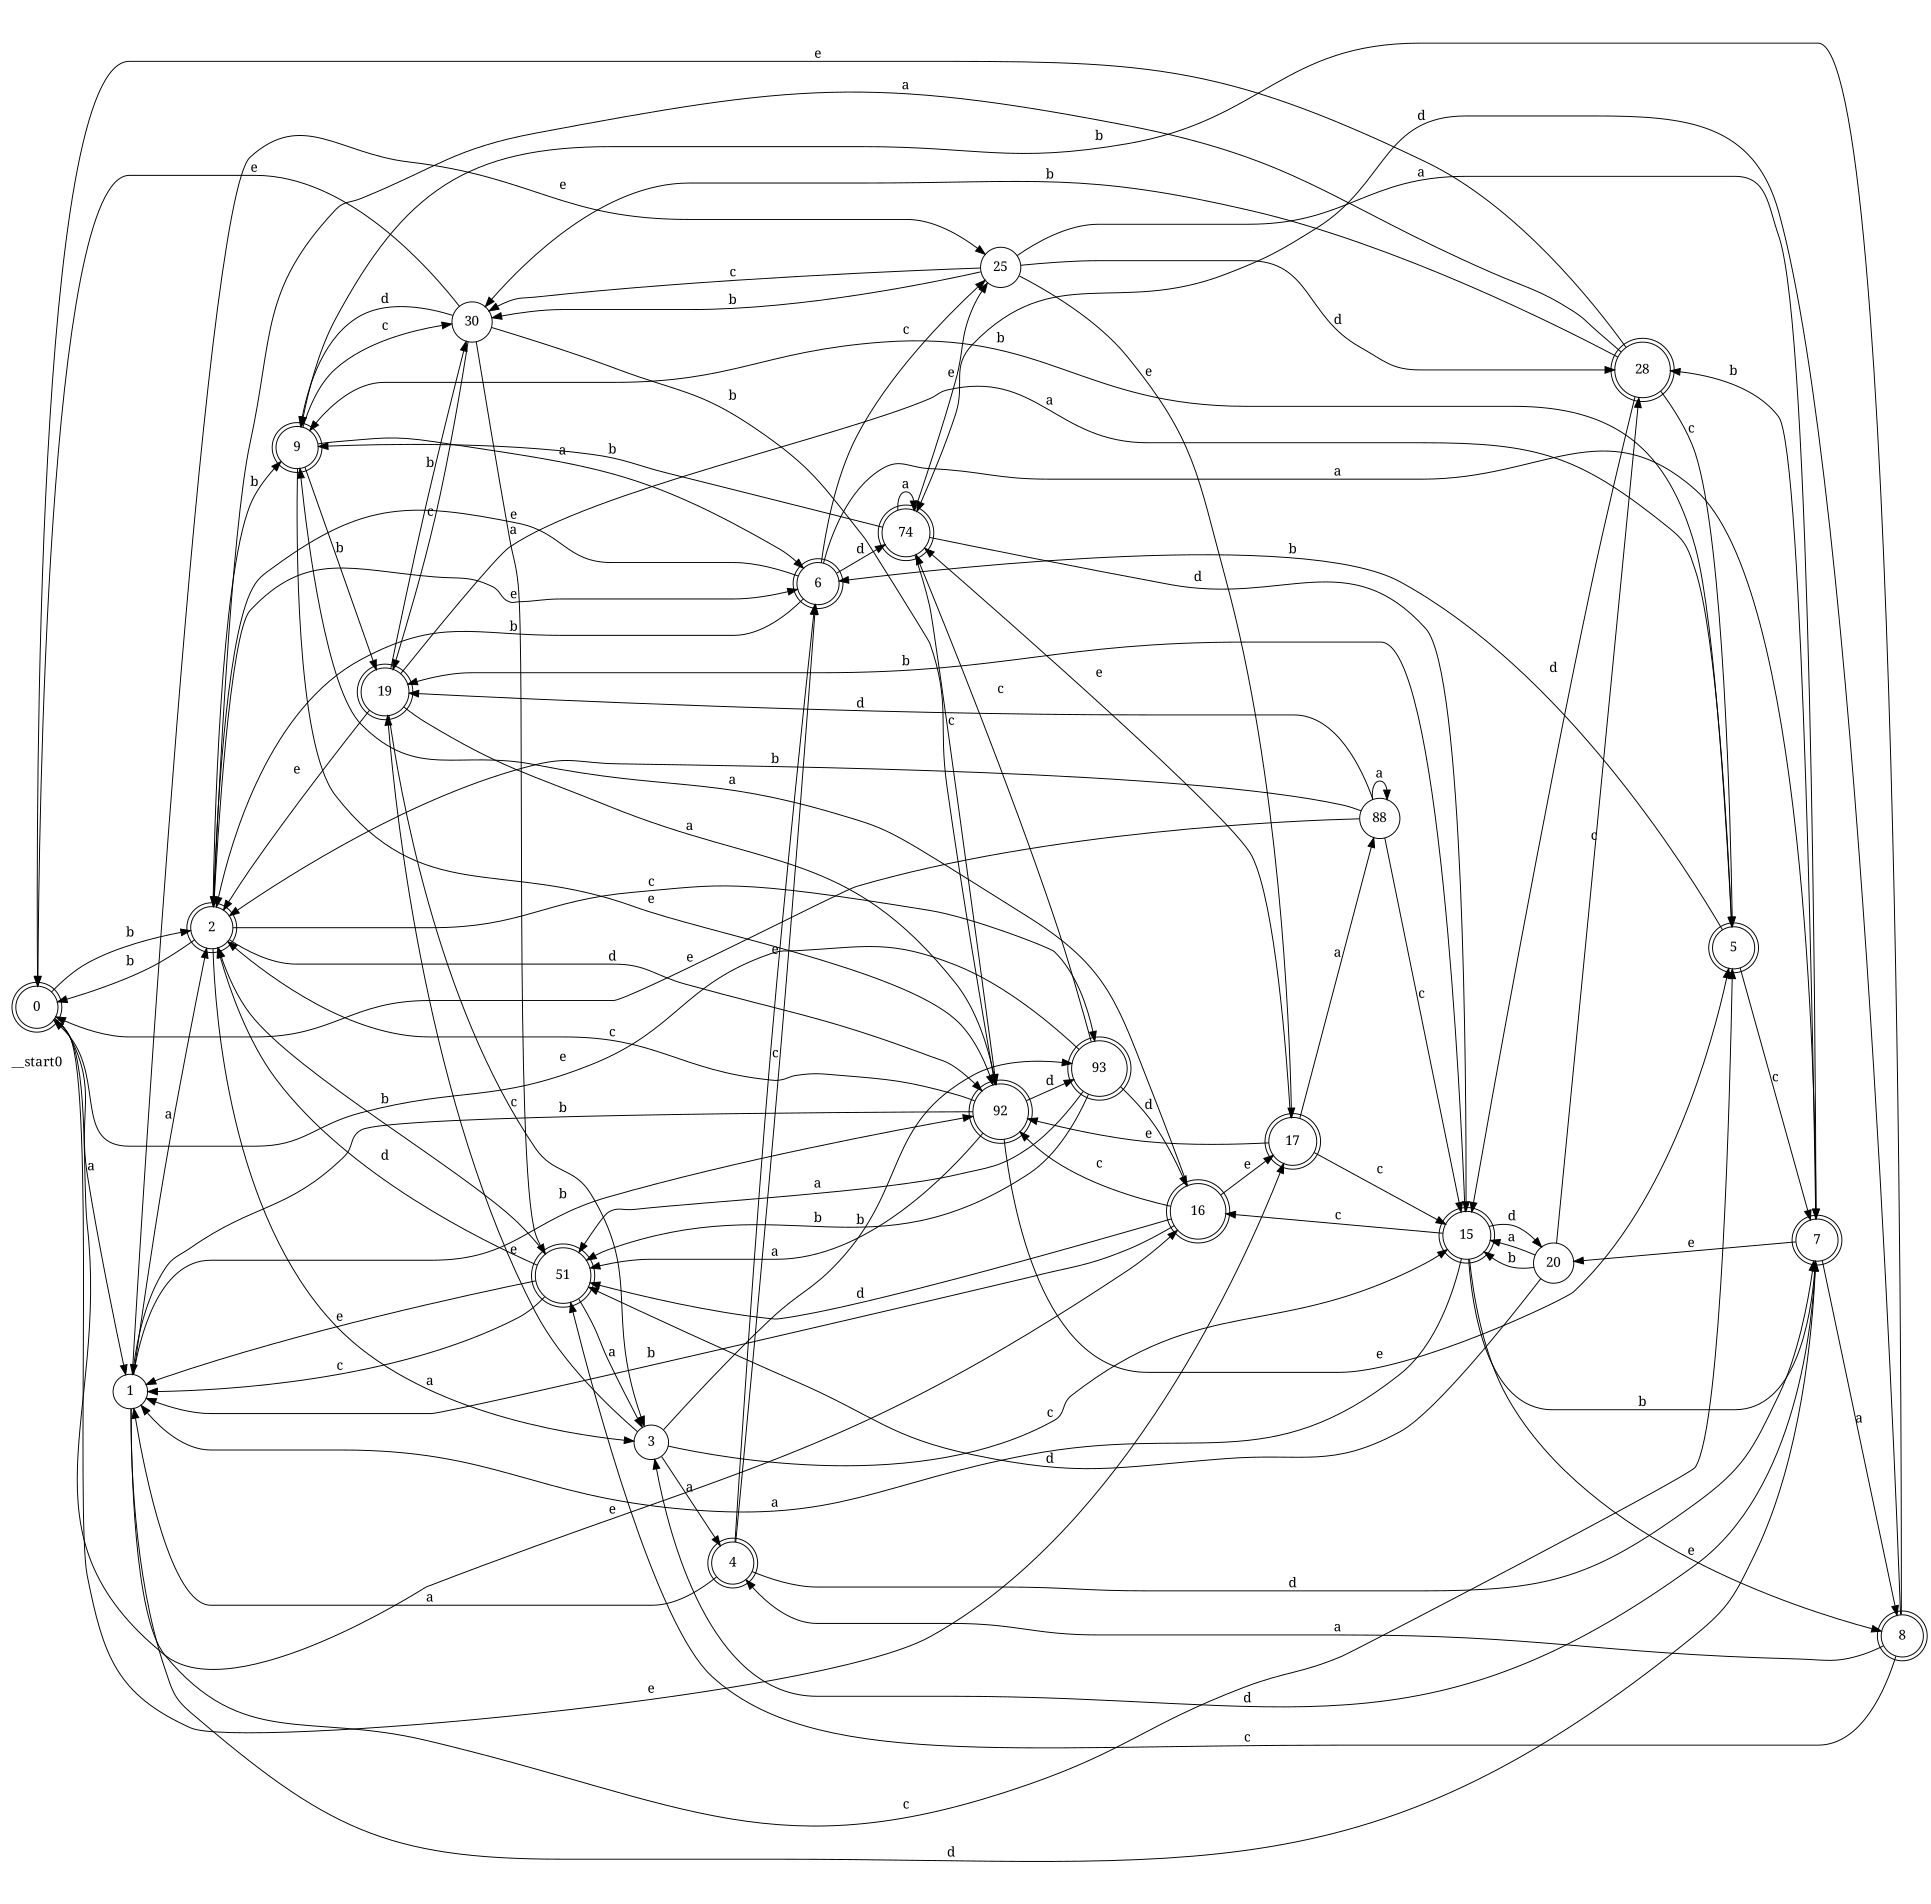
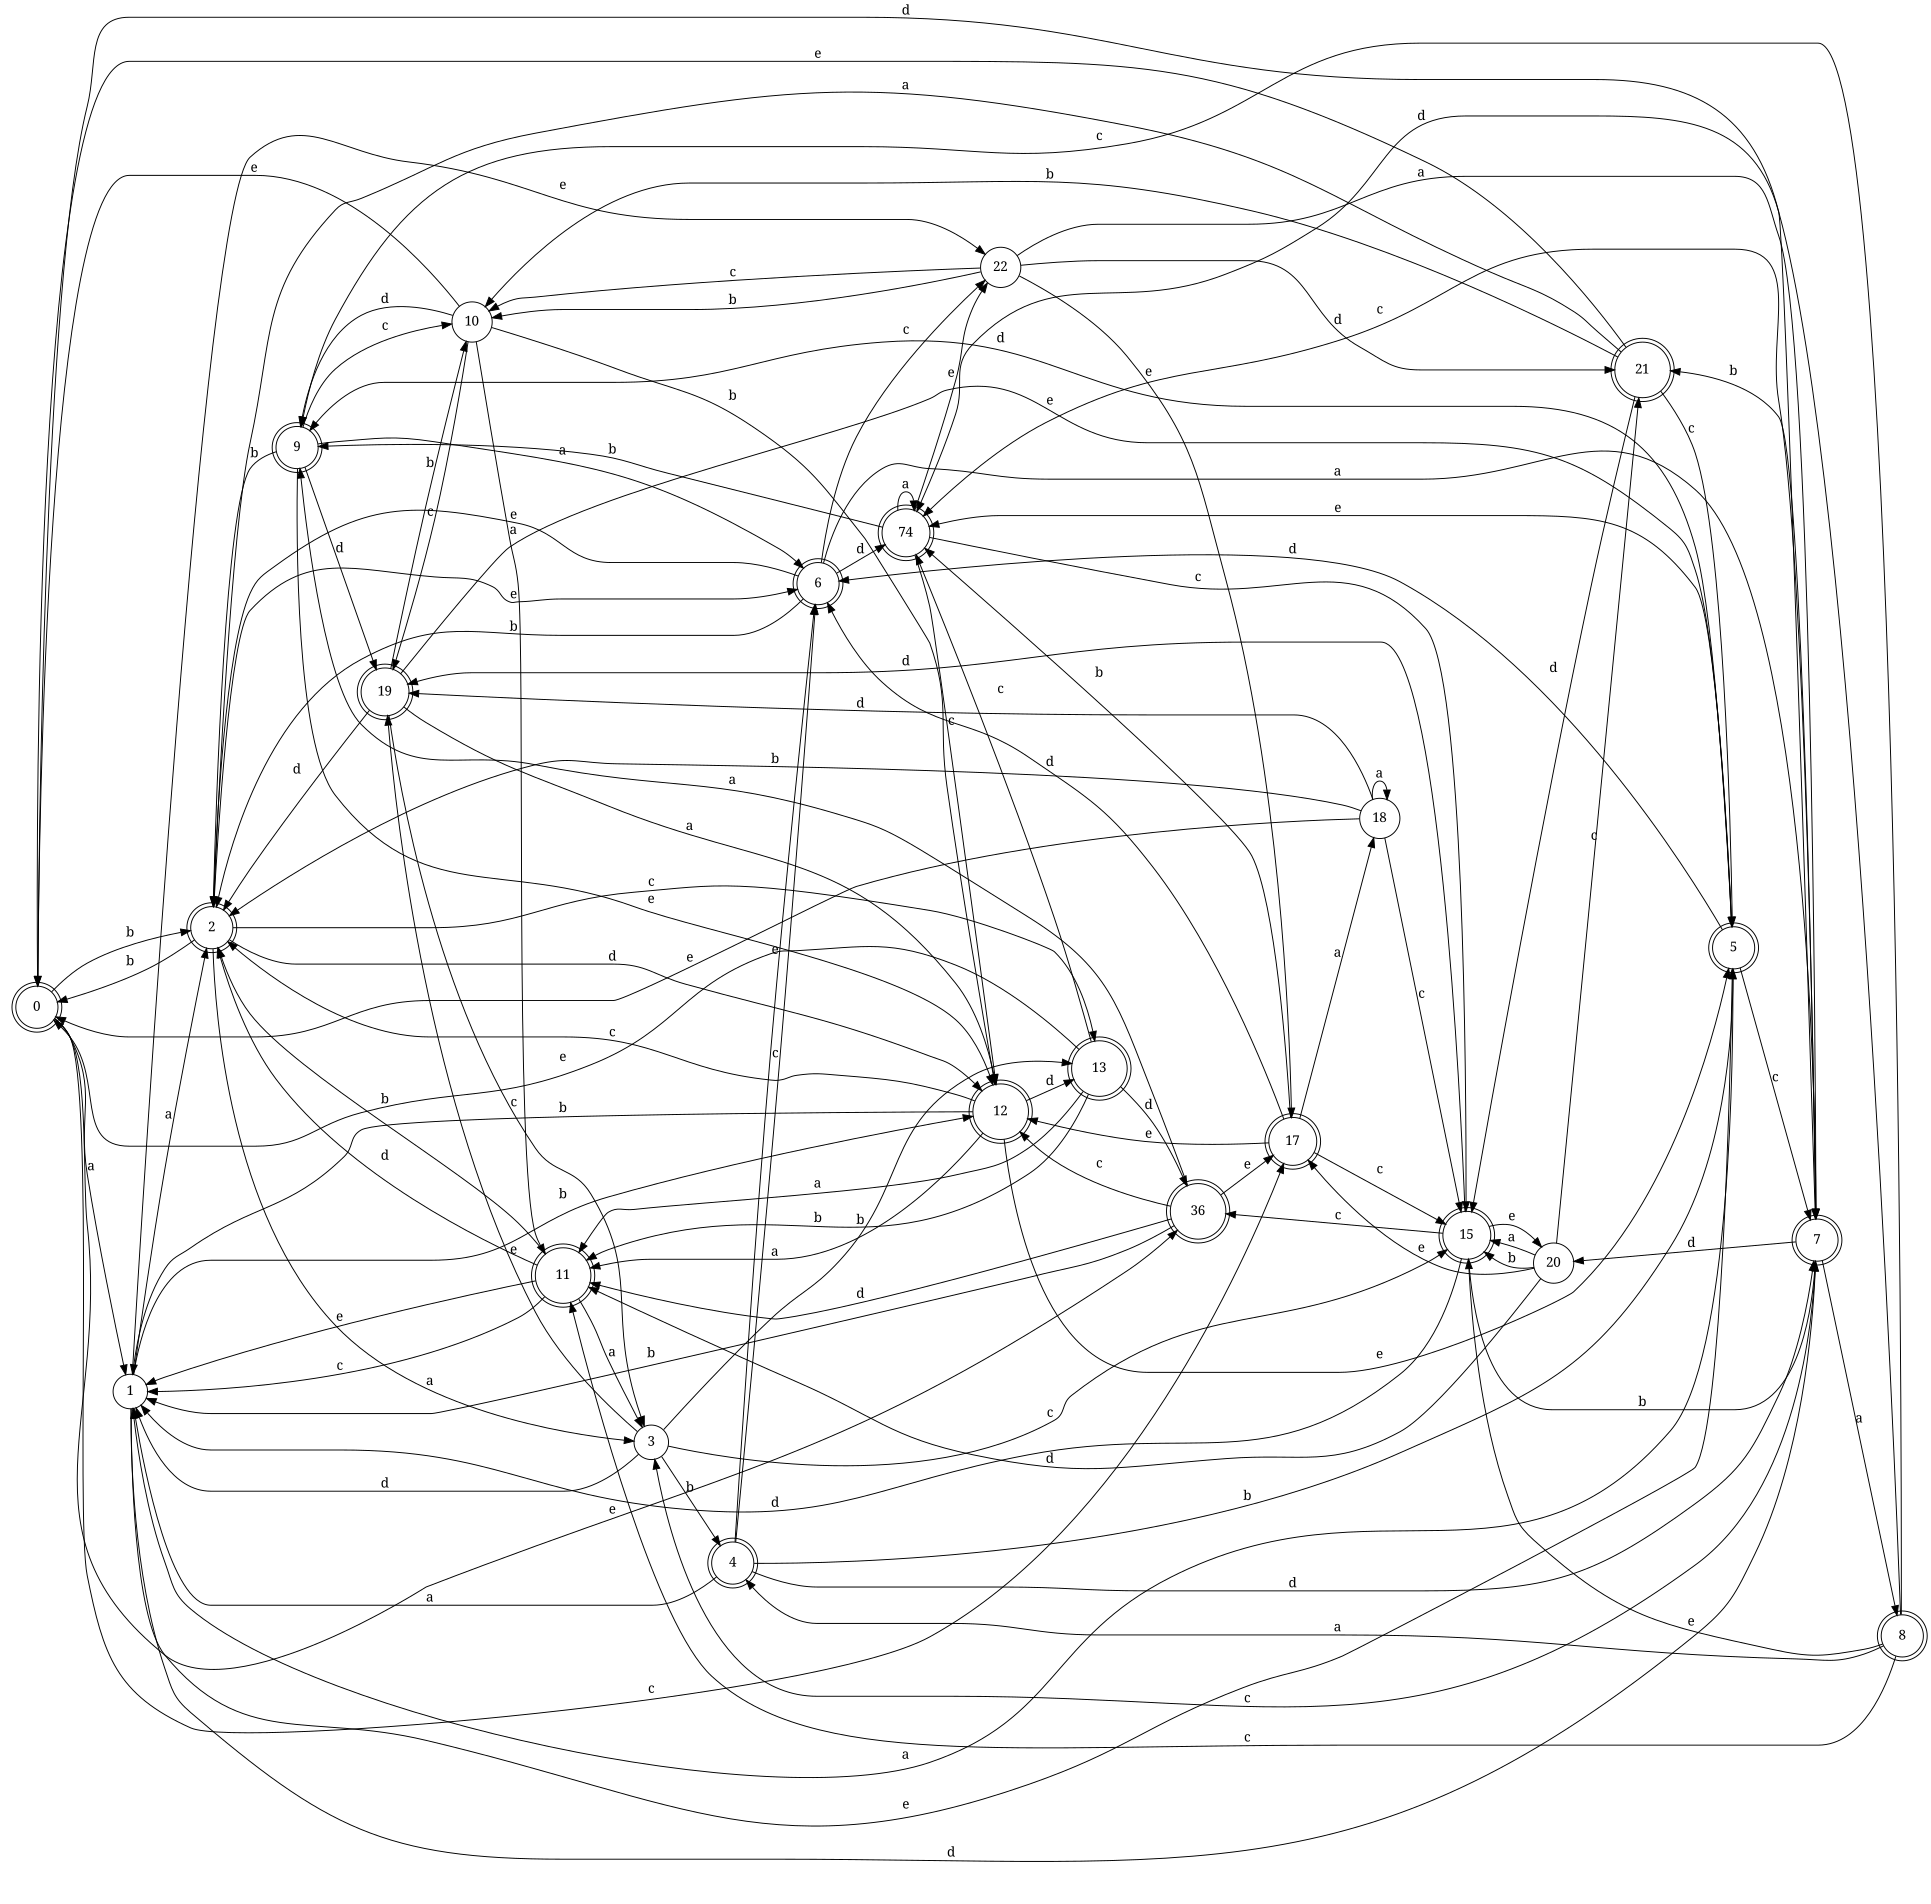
edge "0" -> "7": added, label "d"
edge "8" -> "9": label "b" -> "c"
node "25": label "25" -> "22"
edge "7" -> "74": added, label "c"
node "30": label "30" -> "10"
edge "5" -> "9": label "b" -> "d"
node "28": label "28" -> "21"
edge "19" -> "5": label "a" -> "e"
edge "5" -> "74": added, label "e"
edge "9" -> "19": label "b" -> "d"
edge "5" -> "6": label "b" -> "d"
edge "74" -> "15": label "d" -> "c"
edge "15" -> "19": label "b" -> "d"
edge "17" -> "74": label "e" -> "b"
edge "2" -> "9": reversed
edge "19" -> "2": label "e" -> "d"
edge "17" -> "6": added, label "d"
node "88": label "88" -> "18"
node "__start0": removed
node "93": label "93" -> "13"
node "92": label "92" -> "12"
node "16": label "16" -> "36"
edge "15" -> "20": label "d" -> "e"
edge "7" -> "20": label "e" -> "d"
edge "20" -> "17": added, label "e"
node "51": label "51" -> "11"
edge "4" -> "5": added, label "b"
edge "3" -> "4": label "a" -> "b"
edge "3" -> "1": added, label "d"
edge "15" -> "1": label "a" -> "d"
edge "15" -> "8": reversed
edge "5" -> "1": added, label "a"
edge "0" -> "17": label "e" -> "c"
edge "7" -> "3": label "d" -> "c"
edge "1" -> "5": label "c" -> "e"
